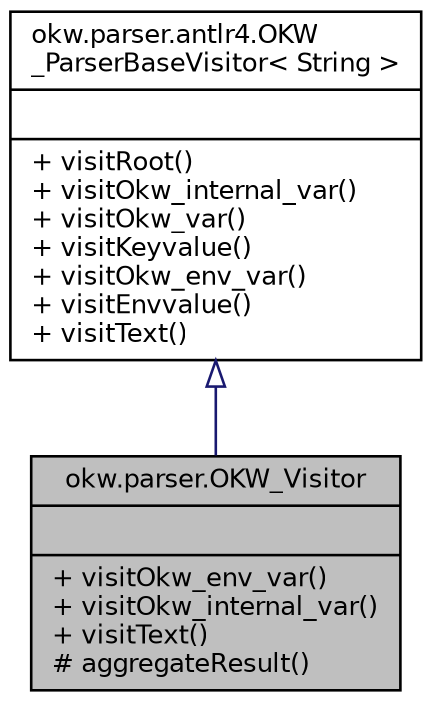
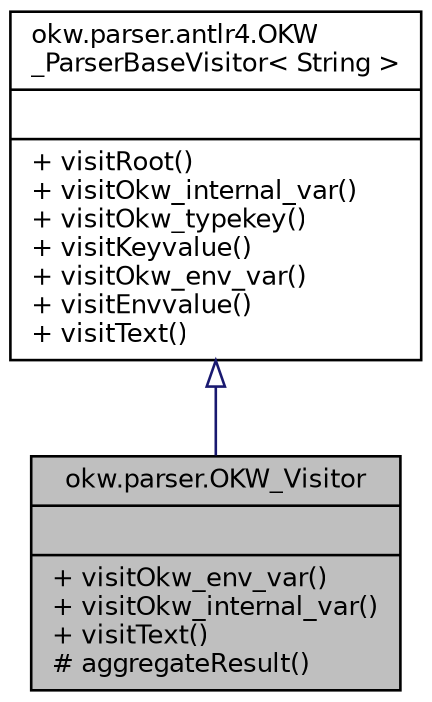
node "okw.parser.antlr4.OKW": text "+ visitOkw_var()" -> "+ visitOkw_typekey()"
